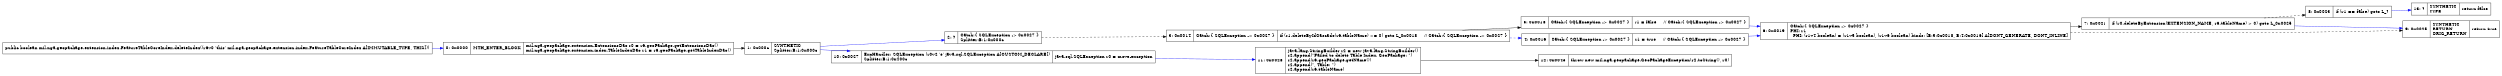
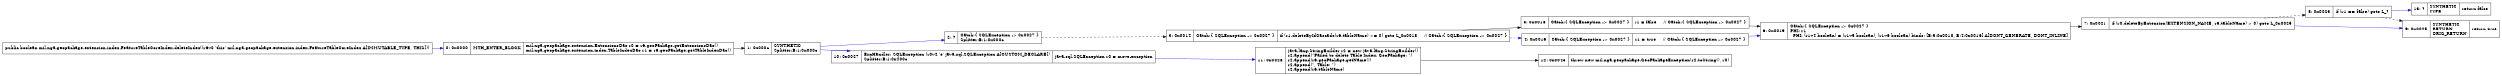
edge "5: 0x0018" -> "6: 0x0019": color blue -> black
edge "6: 0x0019" -> "9: 0x0025": now "8: 0x0023" -> "9: 0x0025"
